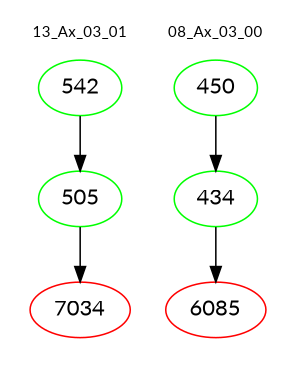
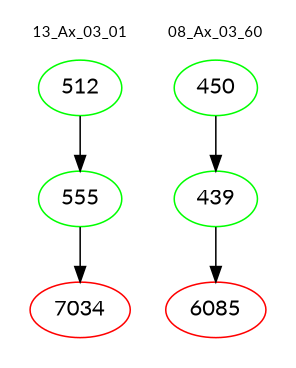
cluster "08_Ax_03_00": label "08_Ax_03_00" -> "08_Ax_03_60"
node "542": label "542" -> "512"
node "505": label "505" -> "555"
node "434": label "434" -> "439"
